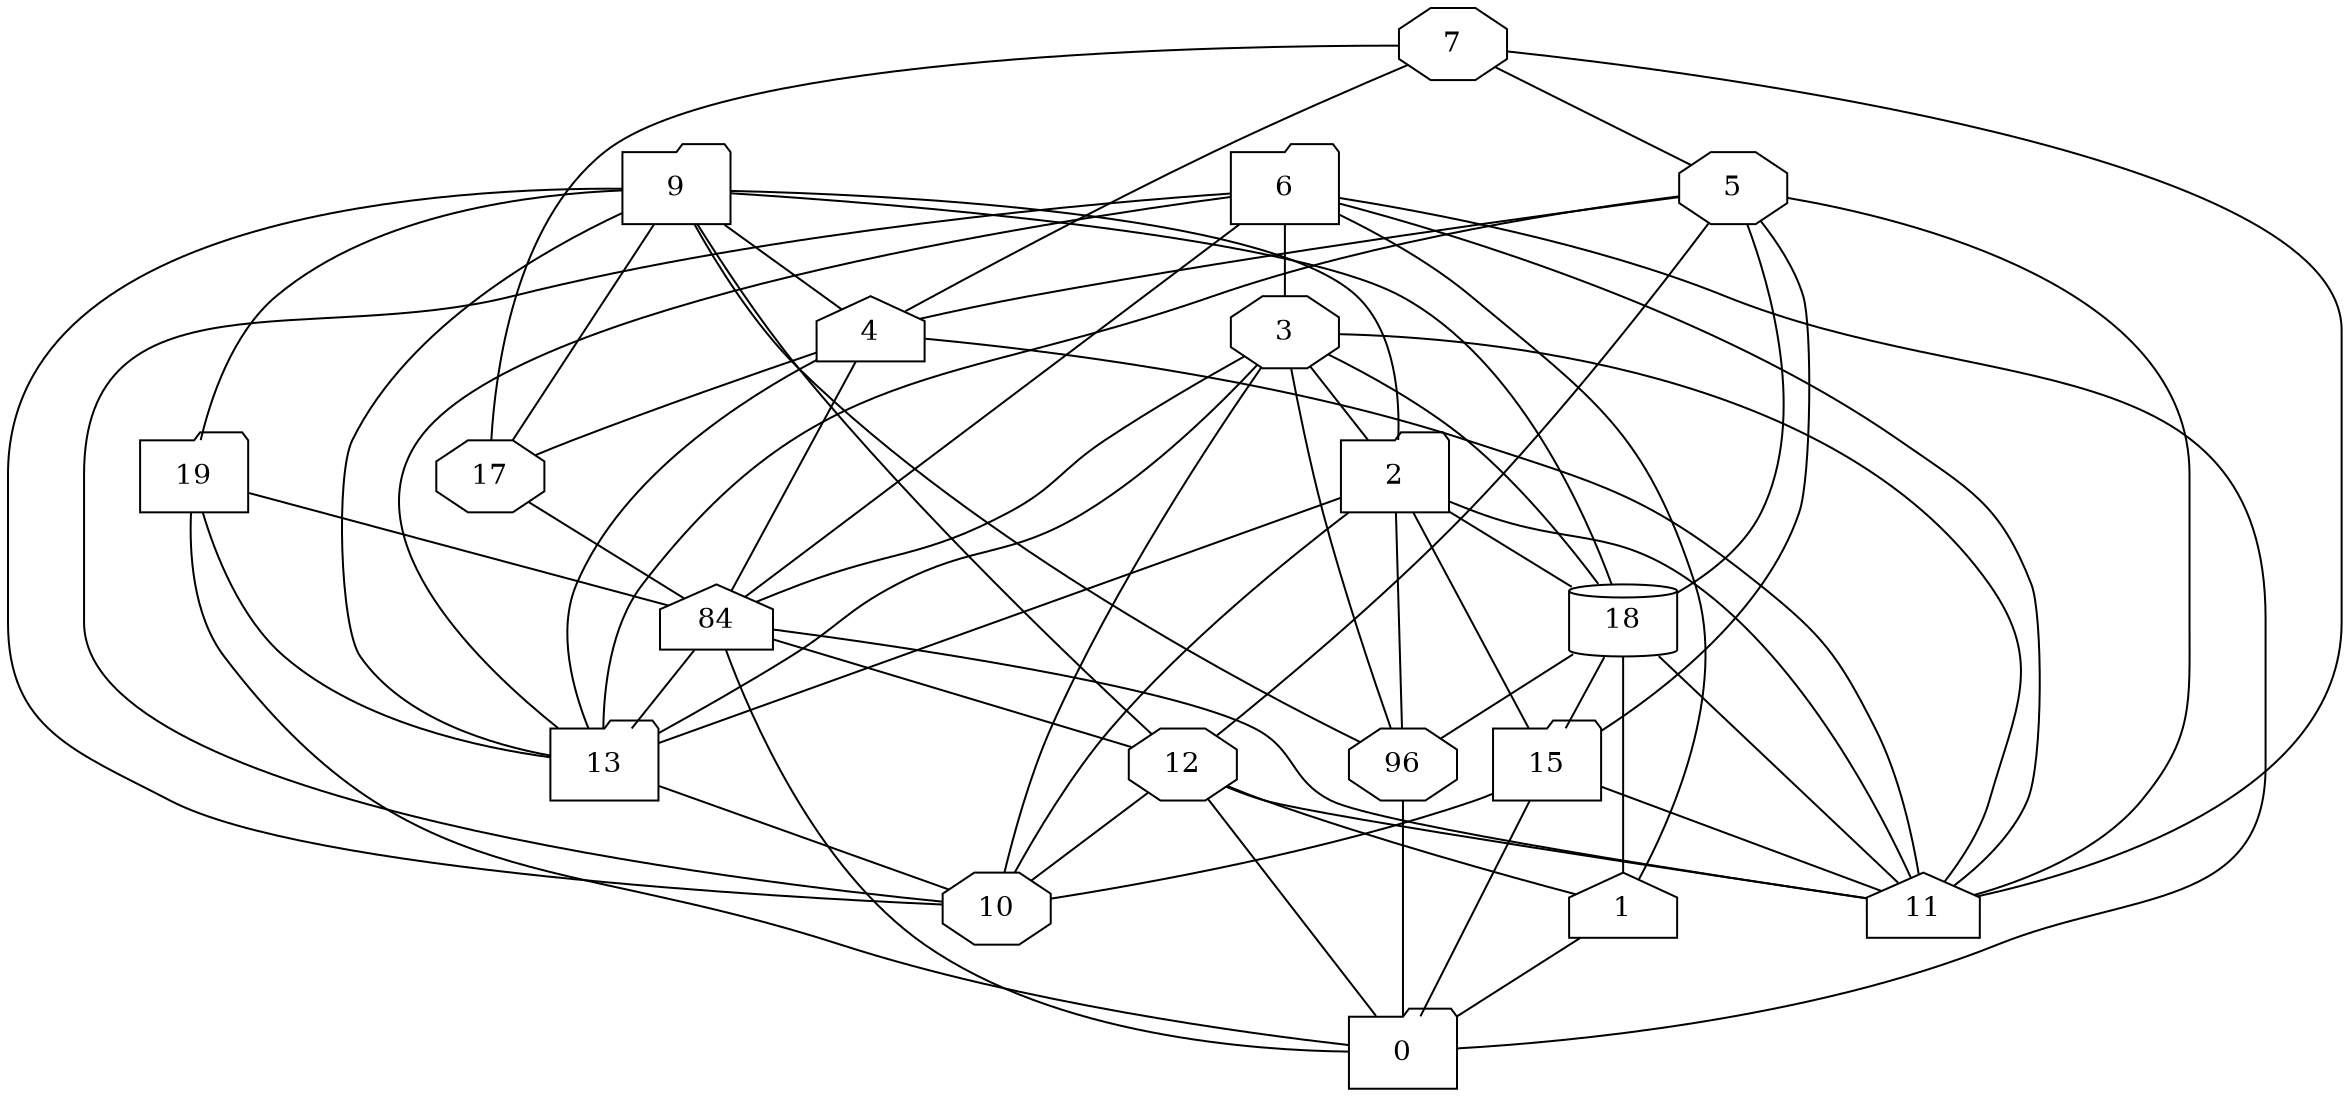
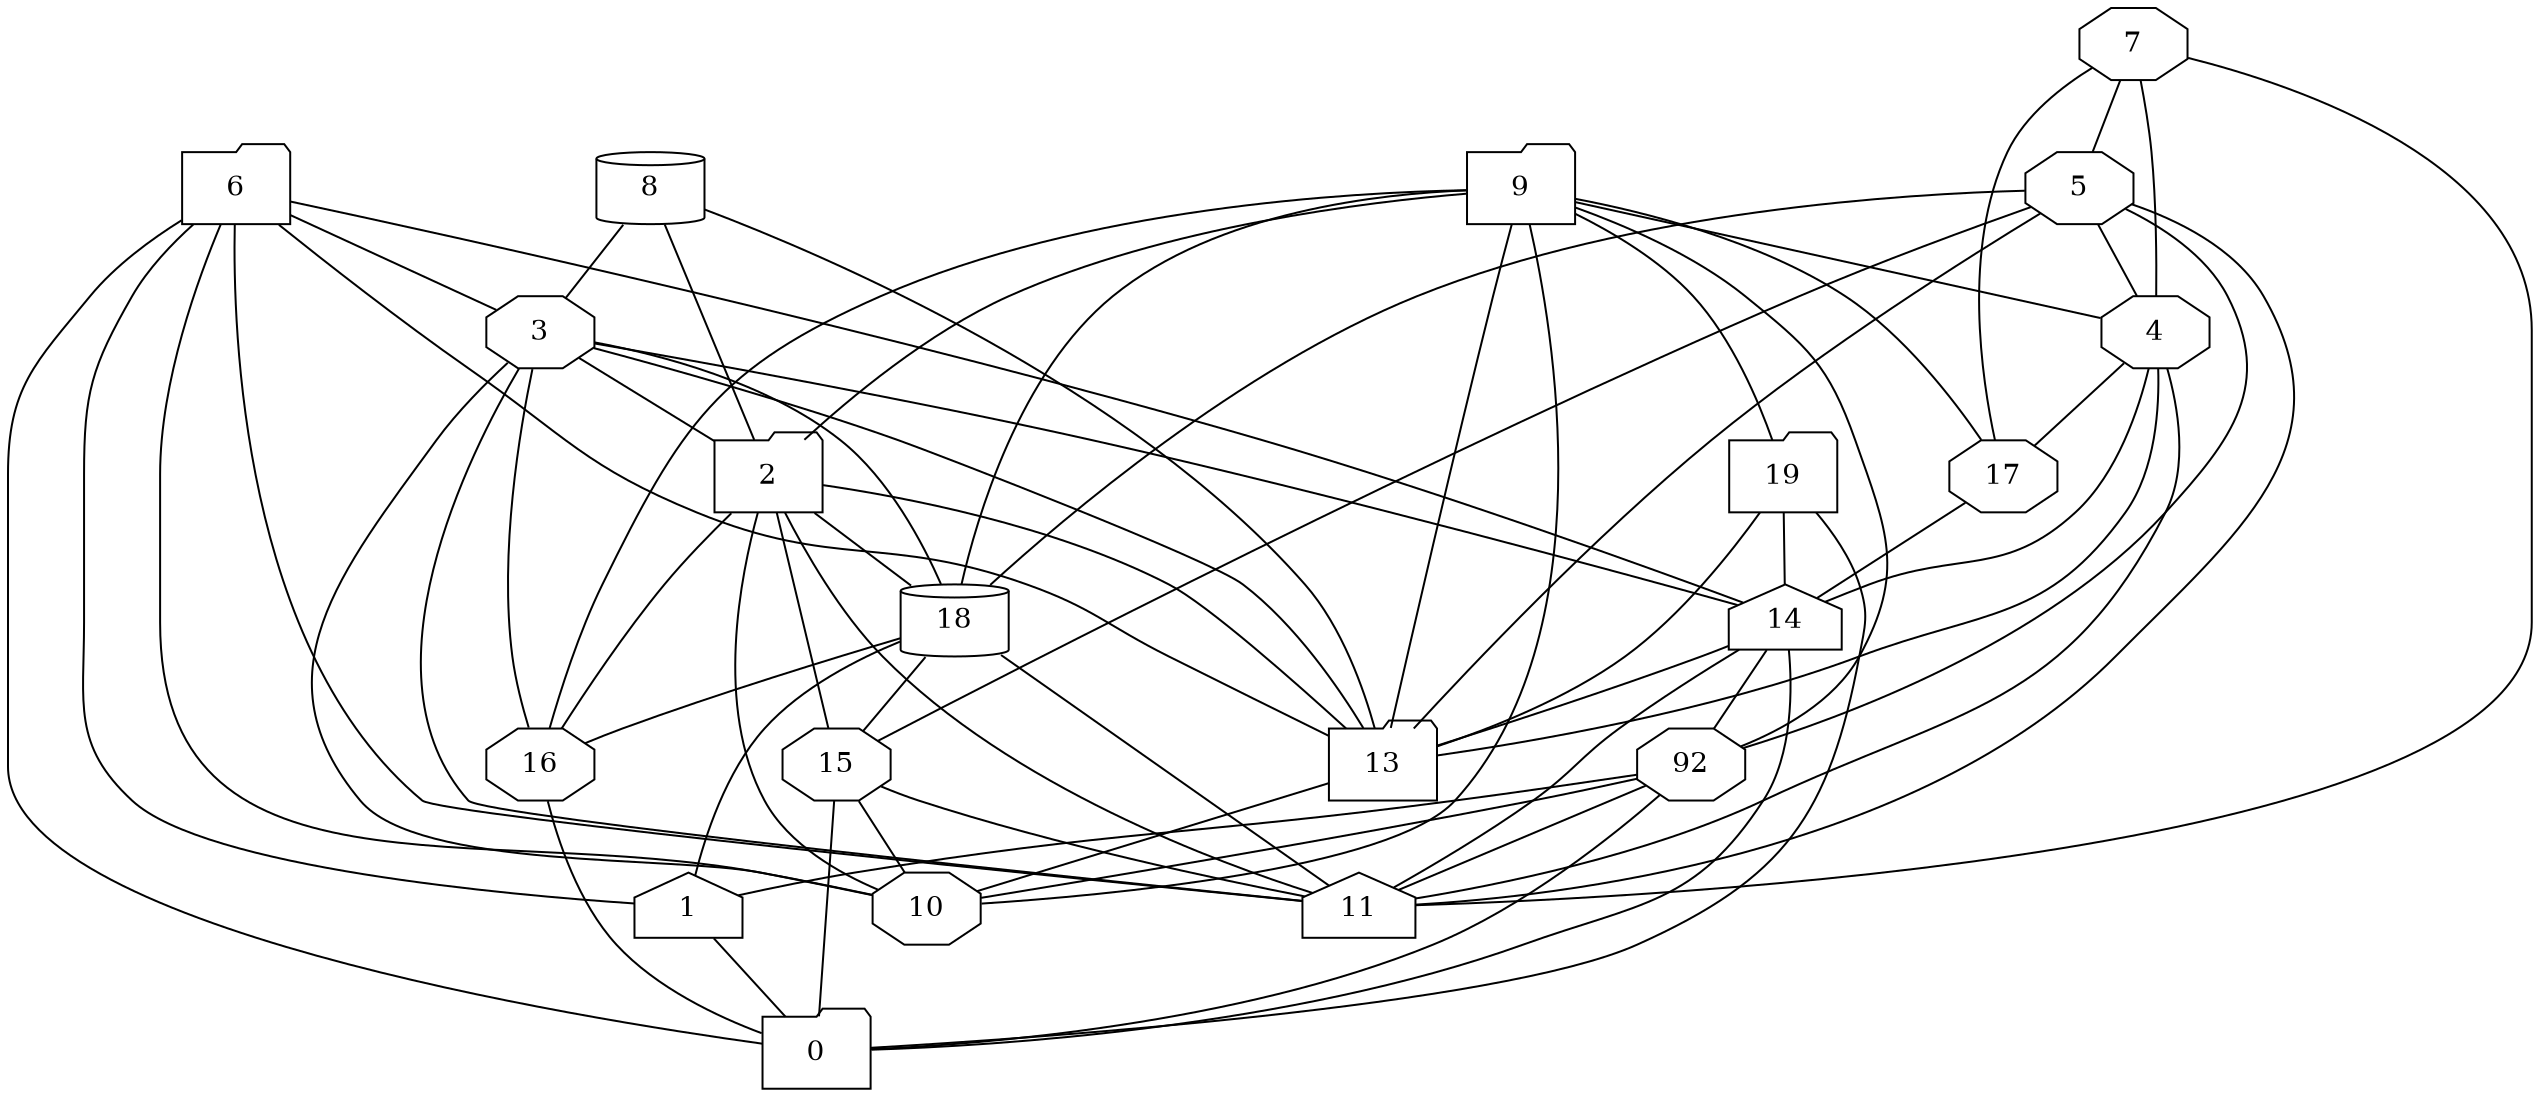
node "8": added
node "4": shape house -> octagon
node "84": label "84" -> "14"
node "12": label "12" -> "92"
node "96": label "96" -> "16"
node "15": shape folder -> octagon
